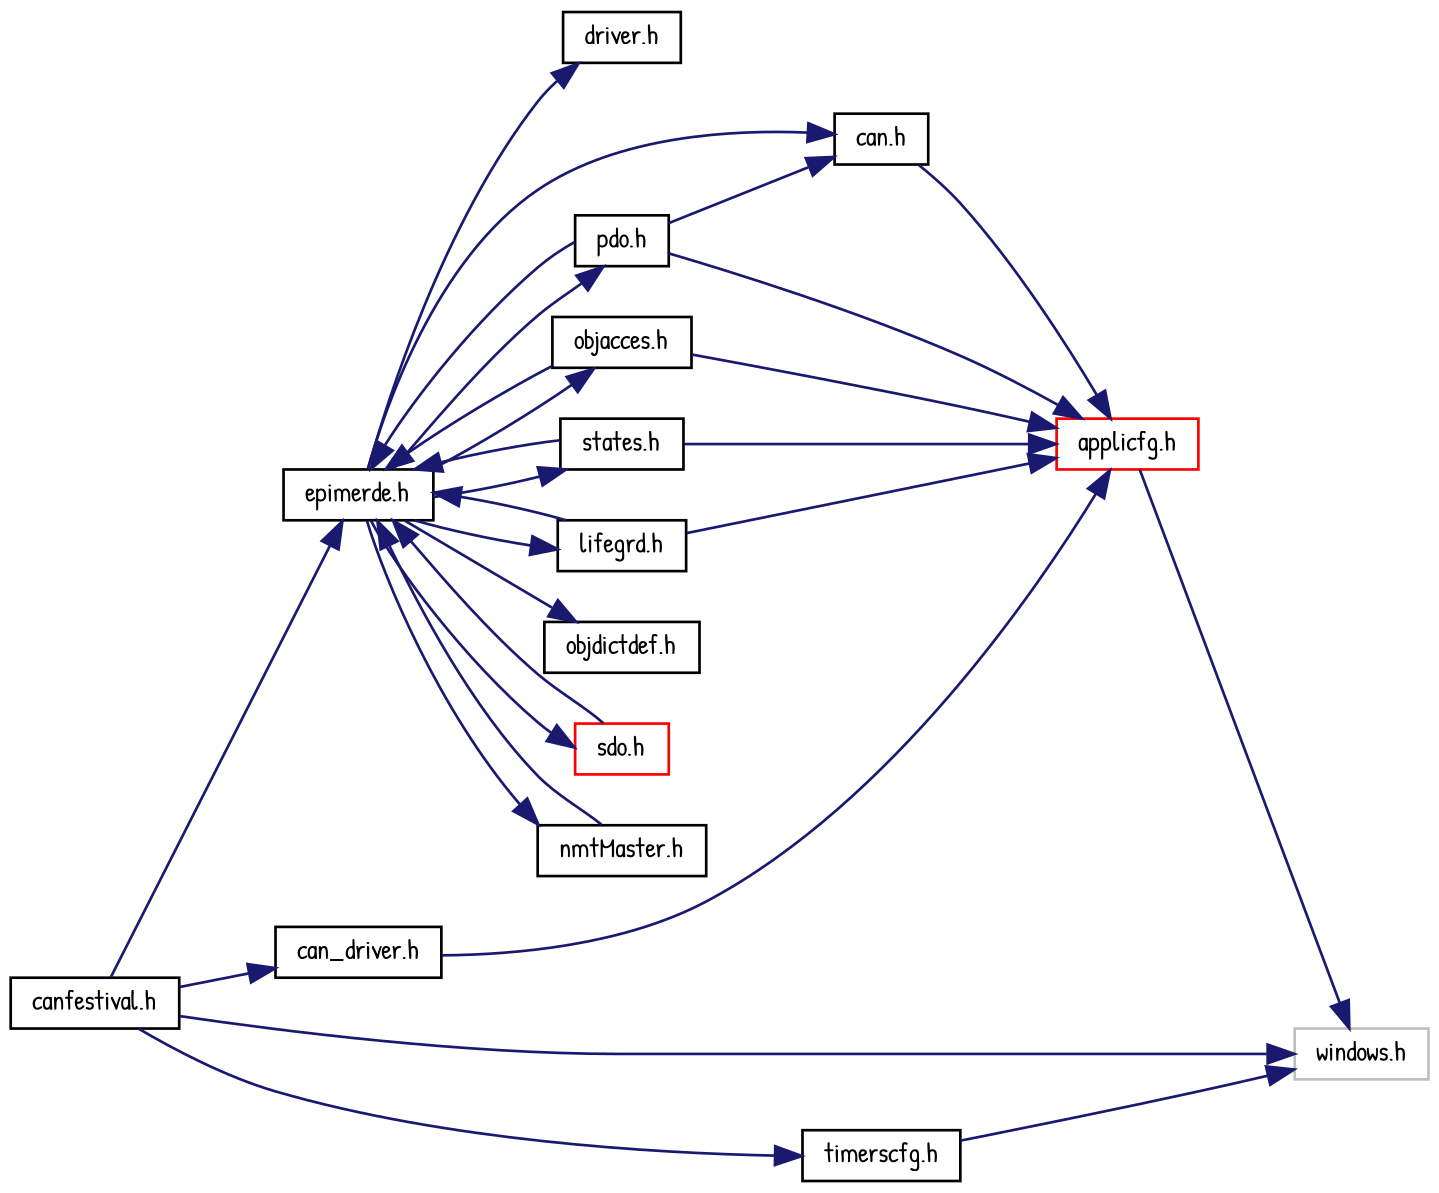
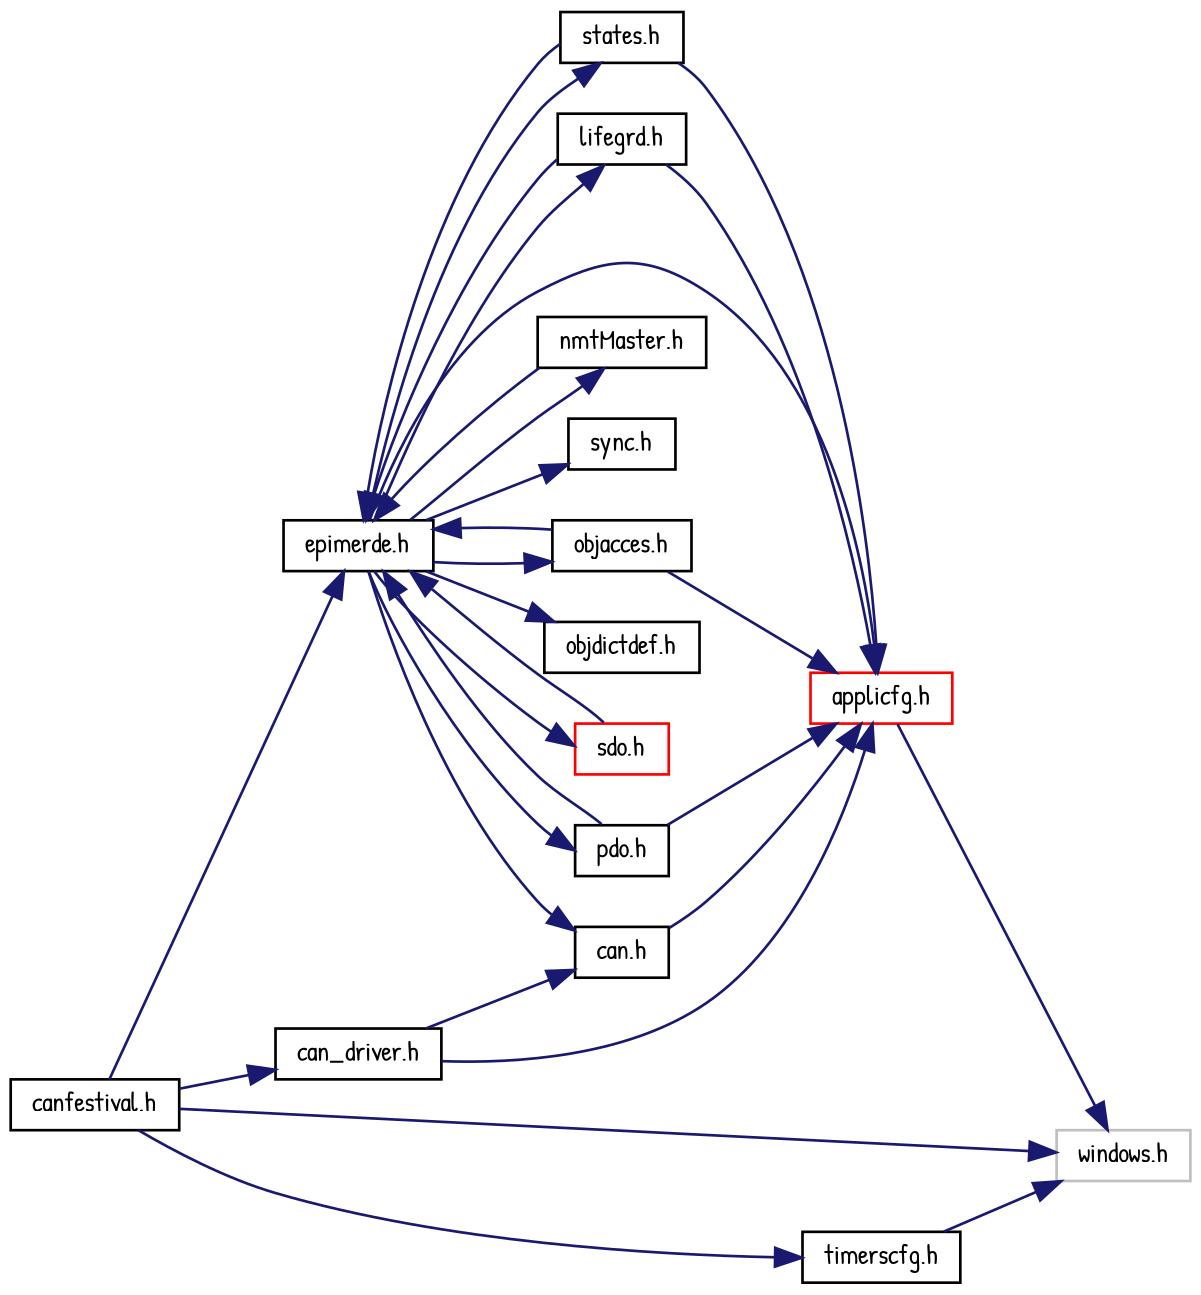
node "driver.h": label "driver.h" -> "sync.h"
edge "pdo.h" -> "can.h": now "can_driver.h" -> "can.h"
edge "epimerde.h" -> "applicfg.h": added
